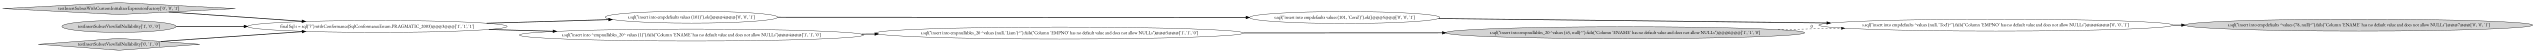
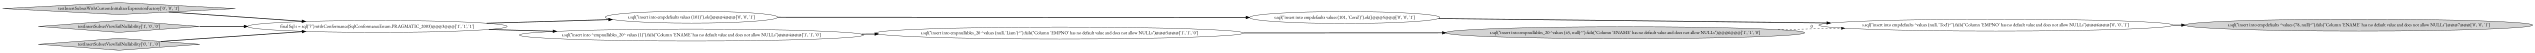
node "testInsertSubsetViewFailNullability['1', '0', '0']": shape ellipse -> diamond
